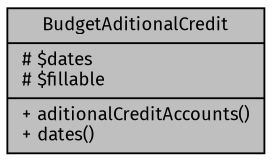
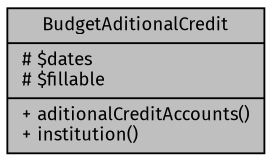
node "BudgetAditionalCredit": text "+ dates()" -> "+ institution()"
